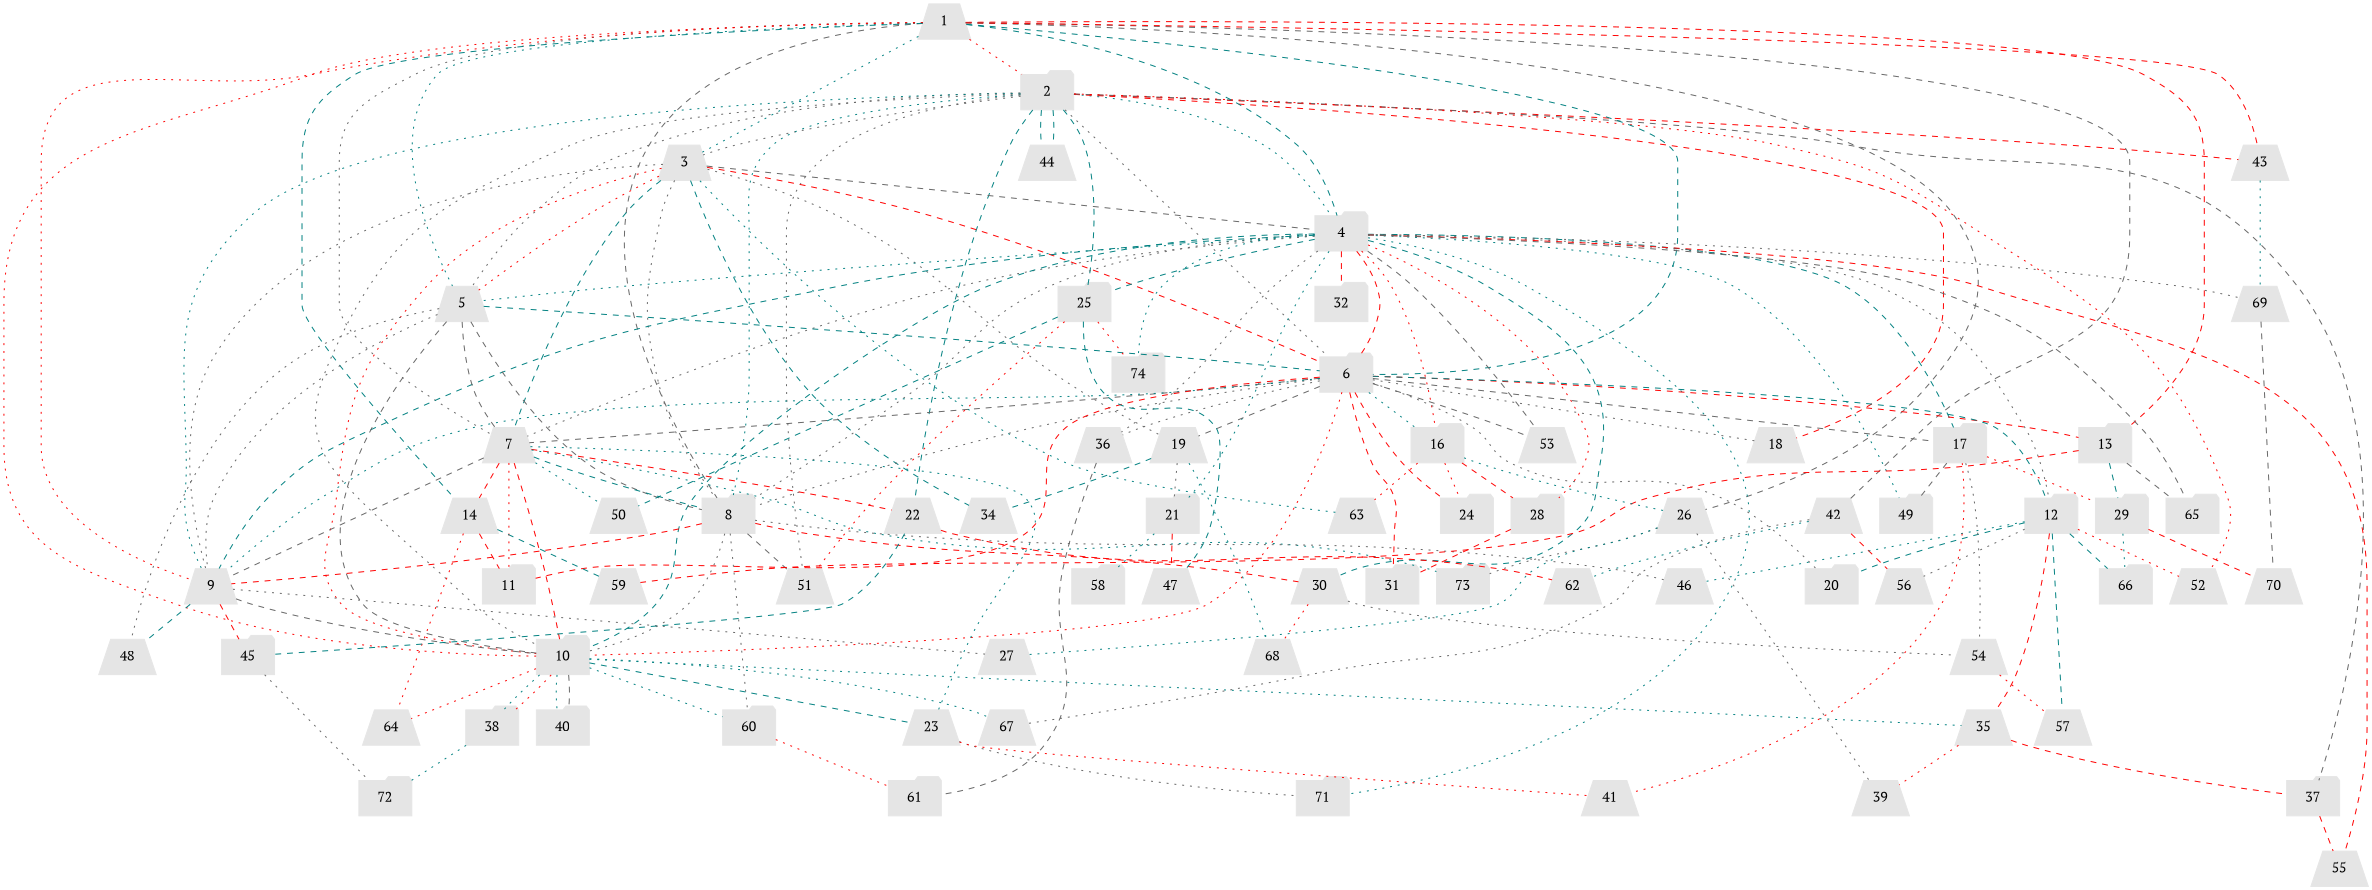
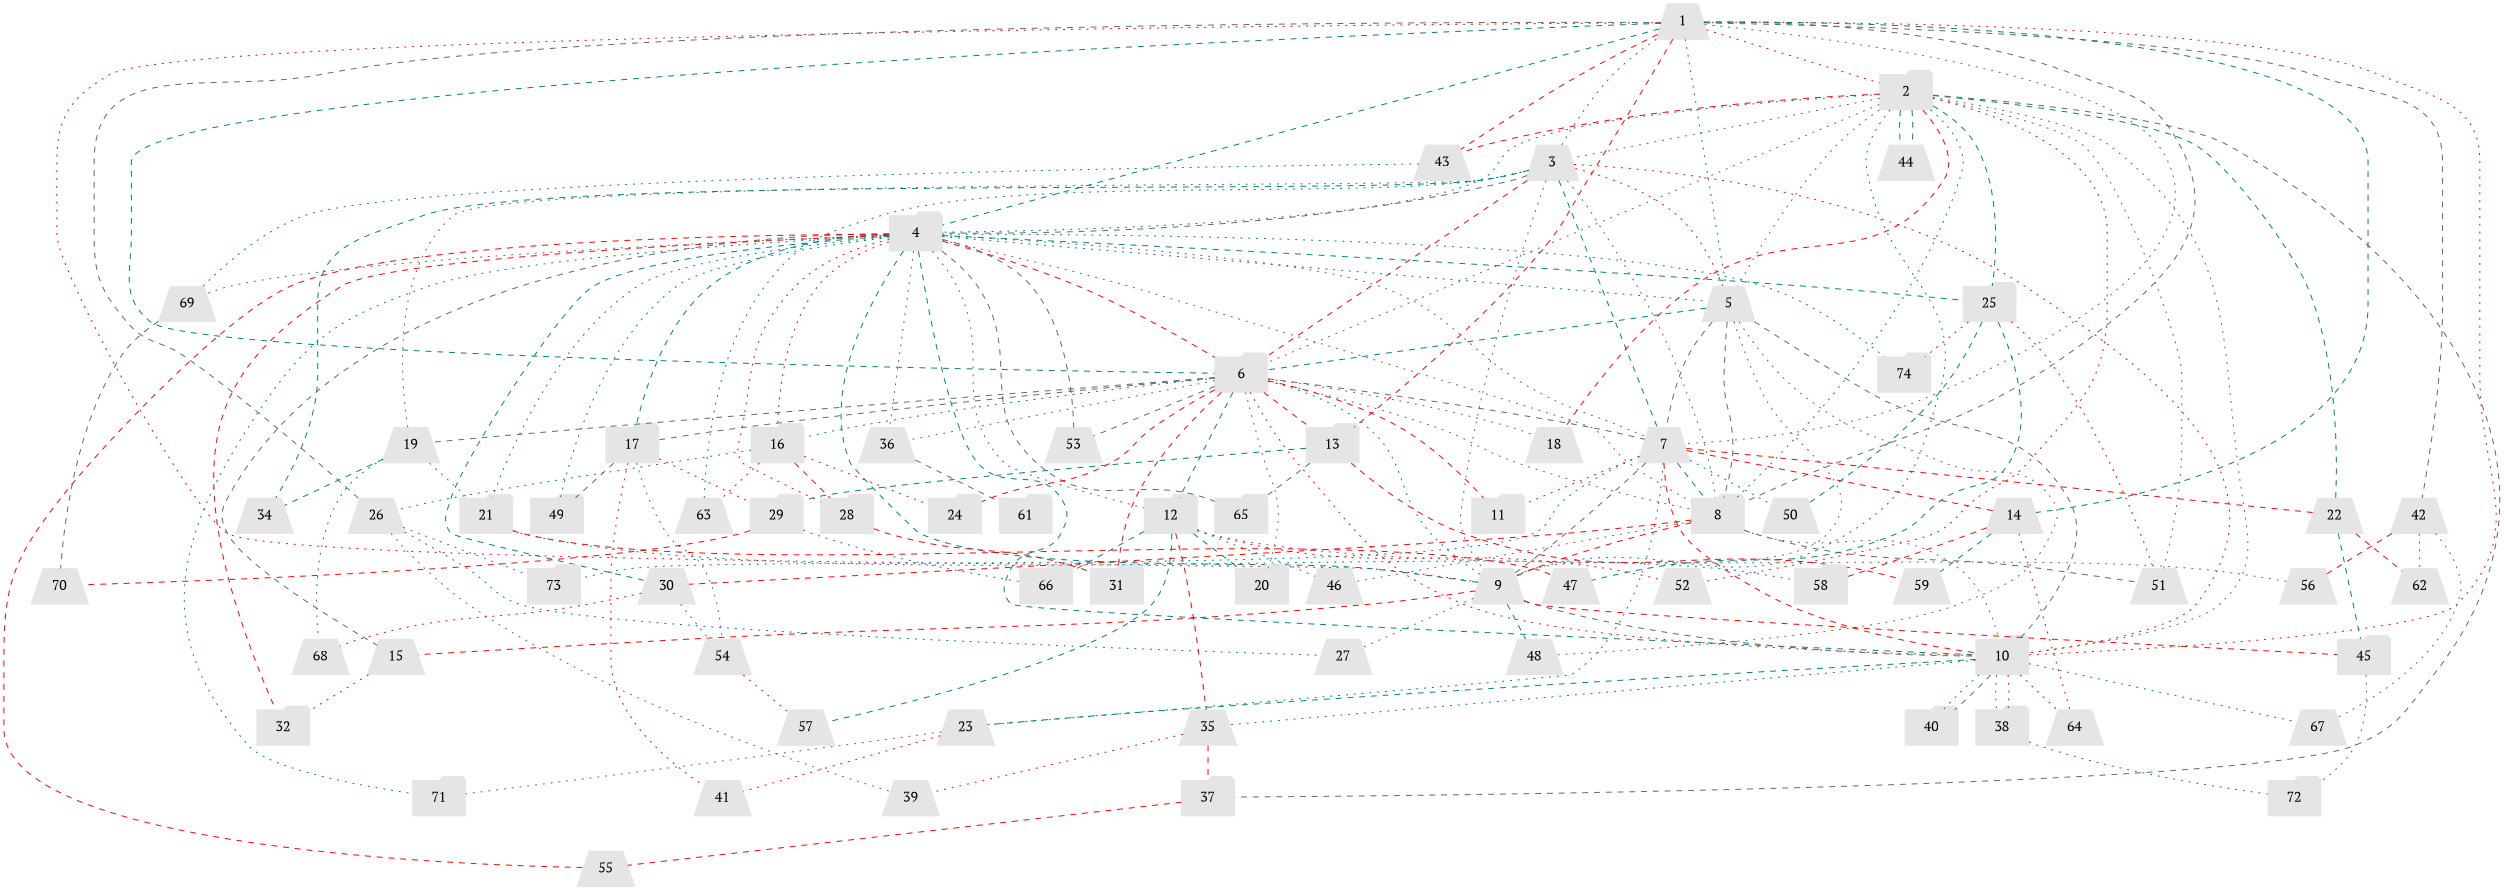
edge "14" -- "11": now "14" -- "58"
node "15": added
node "60": removed
